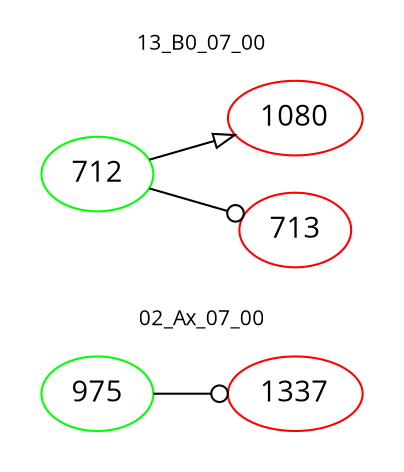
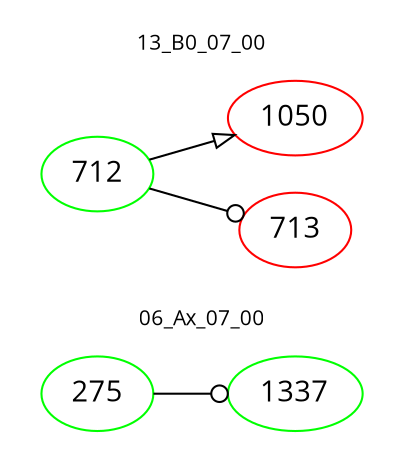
node "1080": label "1080" -> "1050"
cluster "02_Ax_07_00": label "02_Ax_07_00" -> "06_Ax_07_00"
node "975": label "975" -> "275"
node "1337": color red -> green
